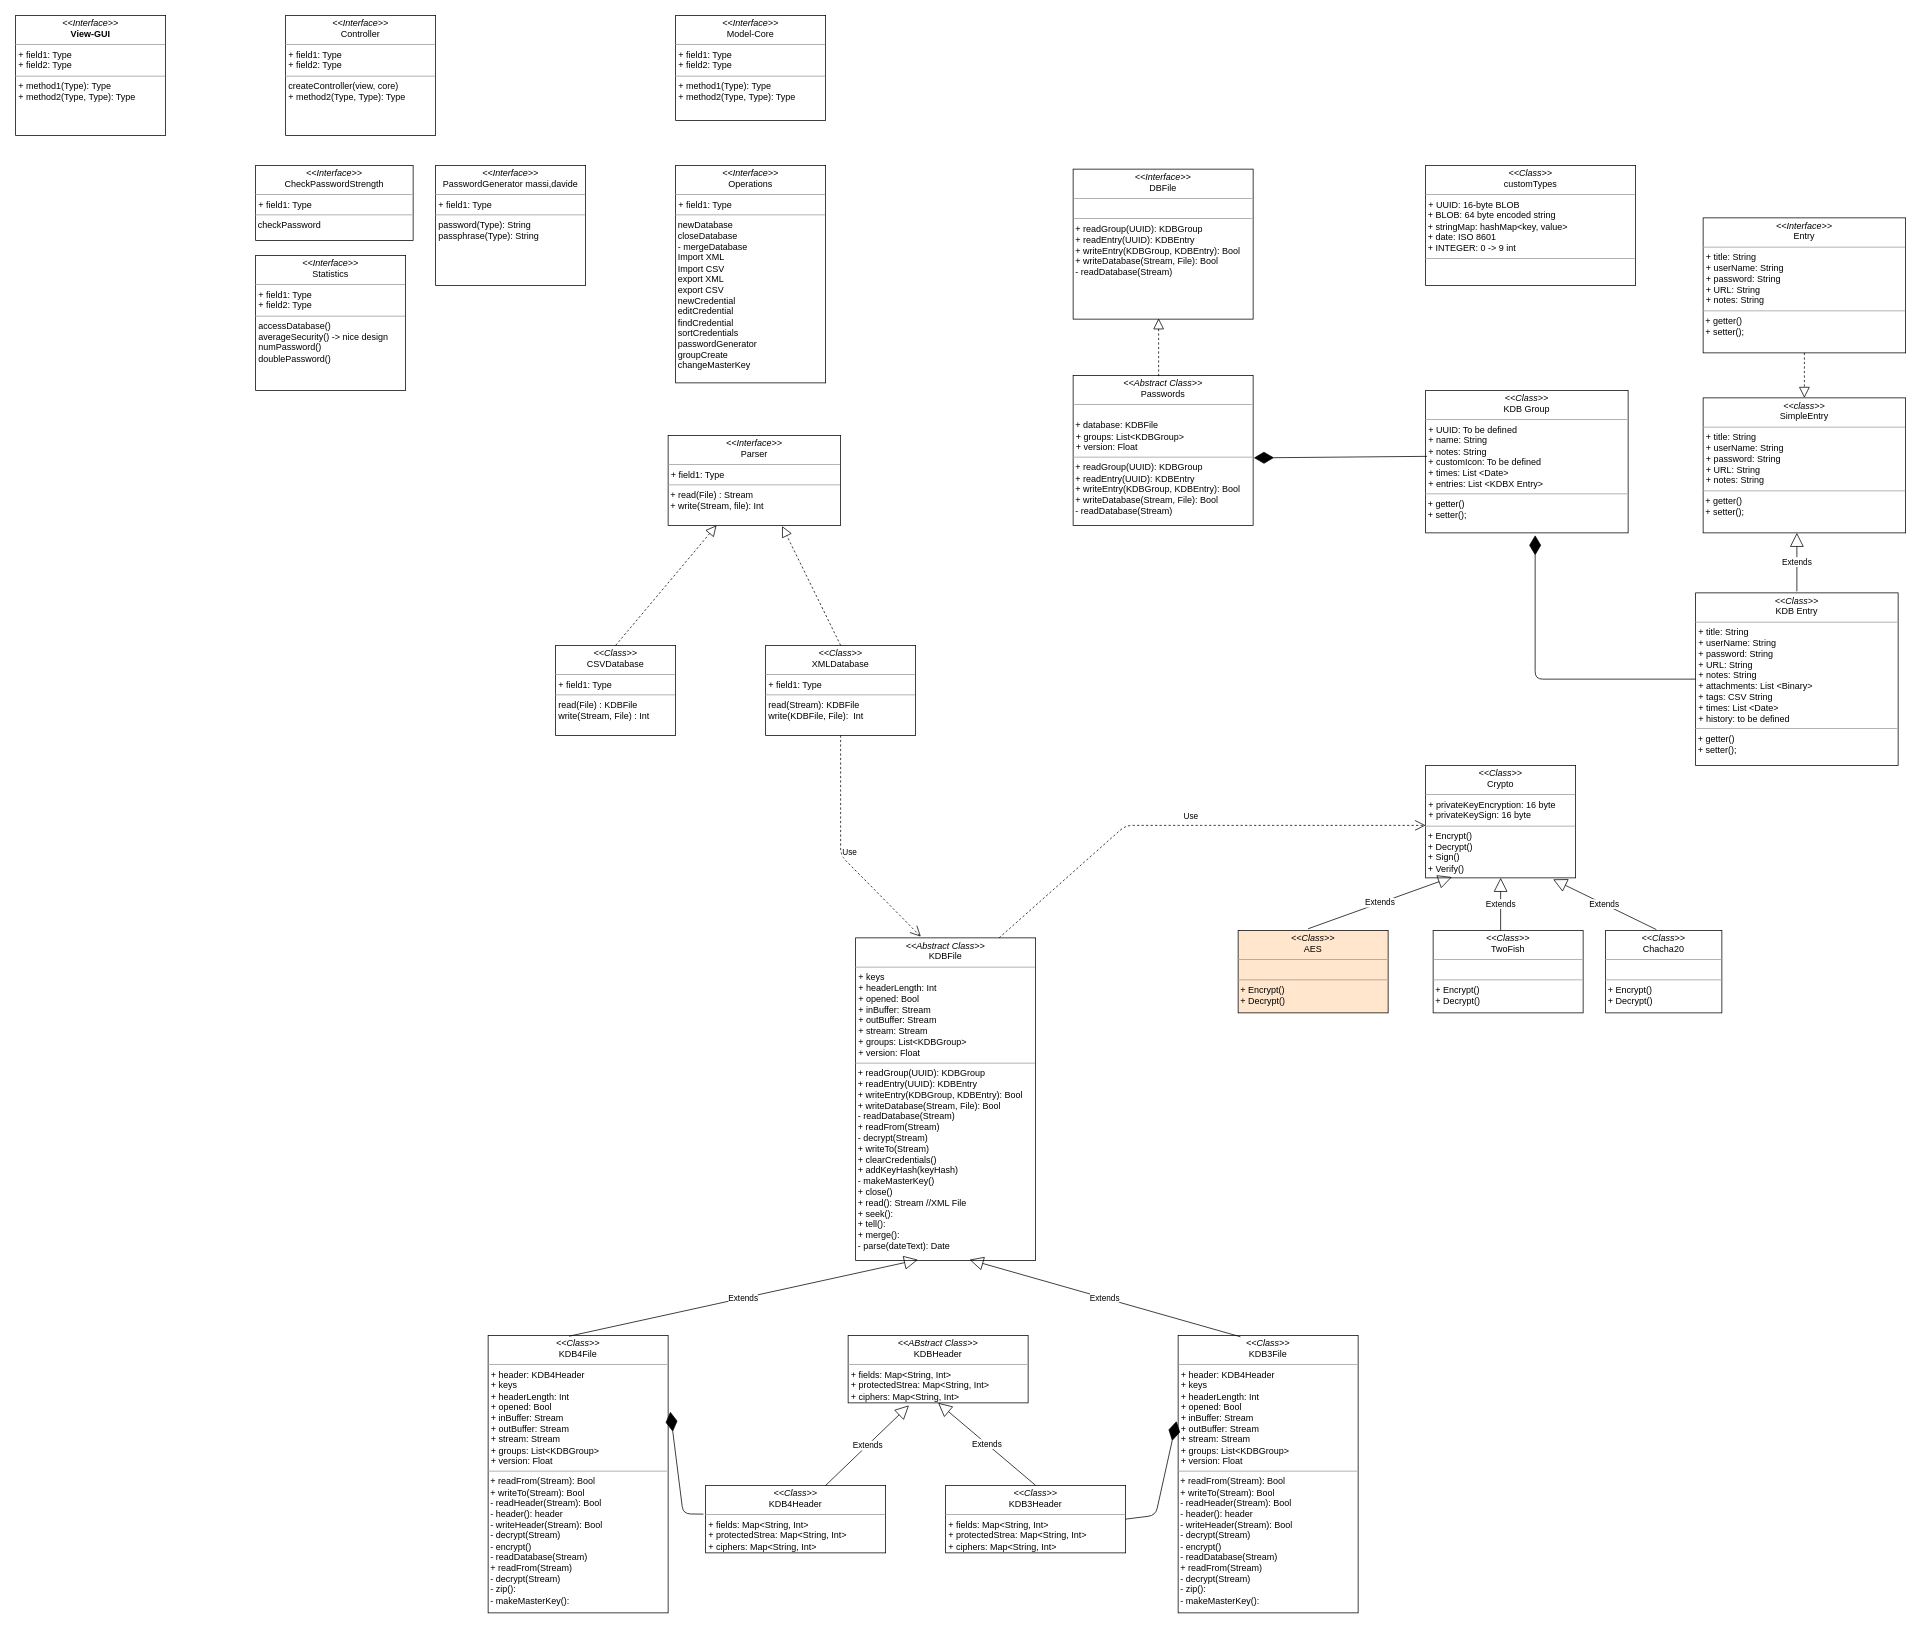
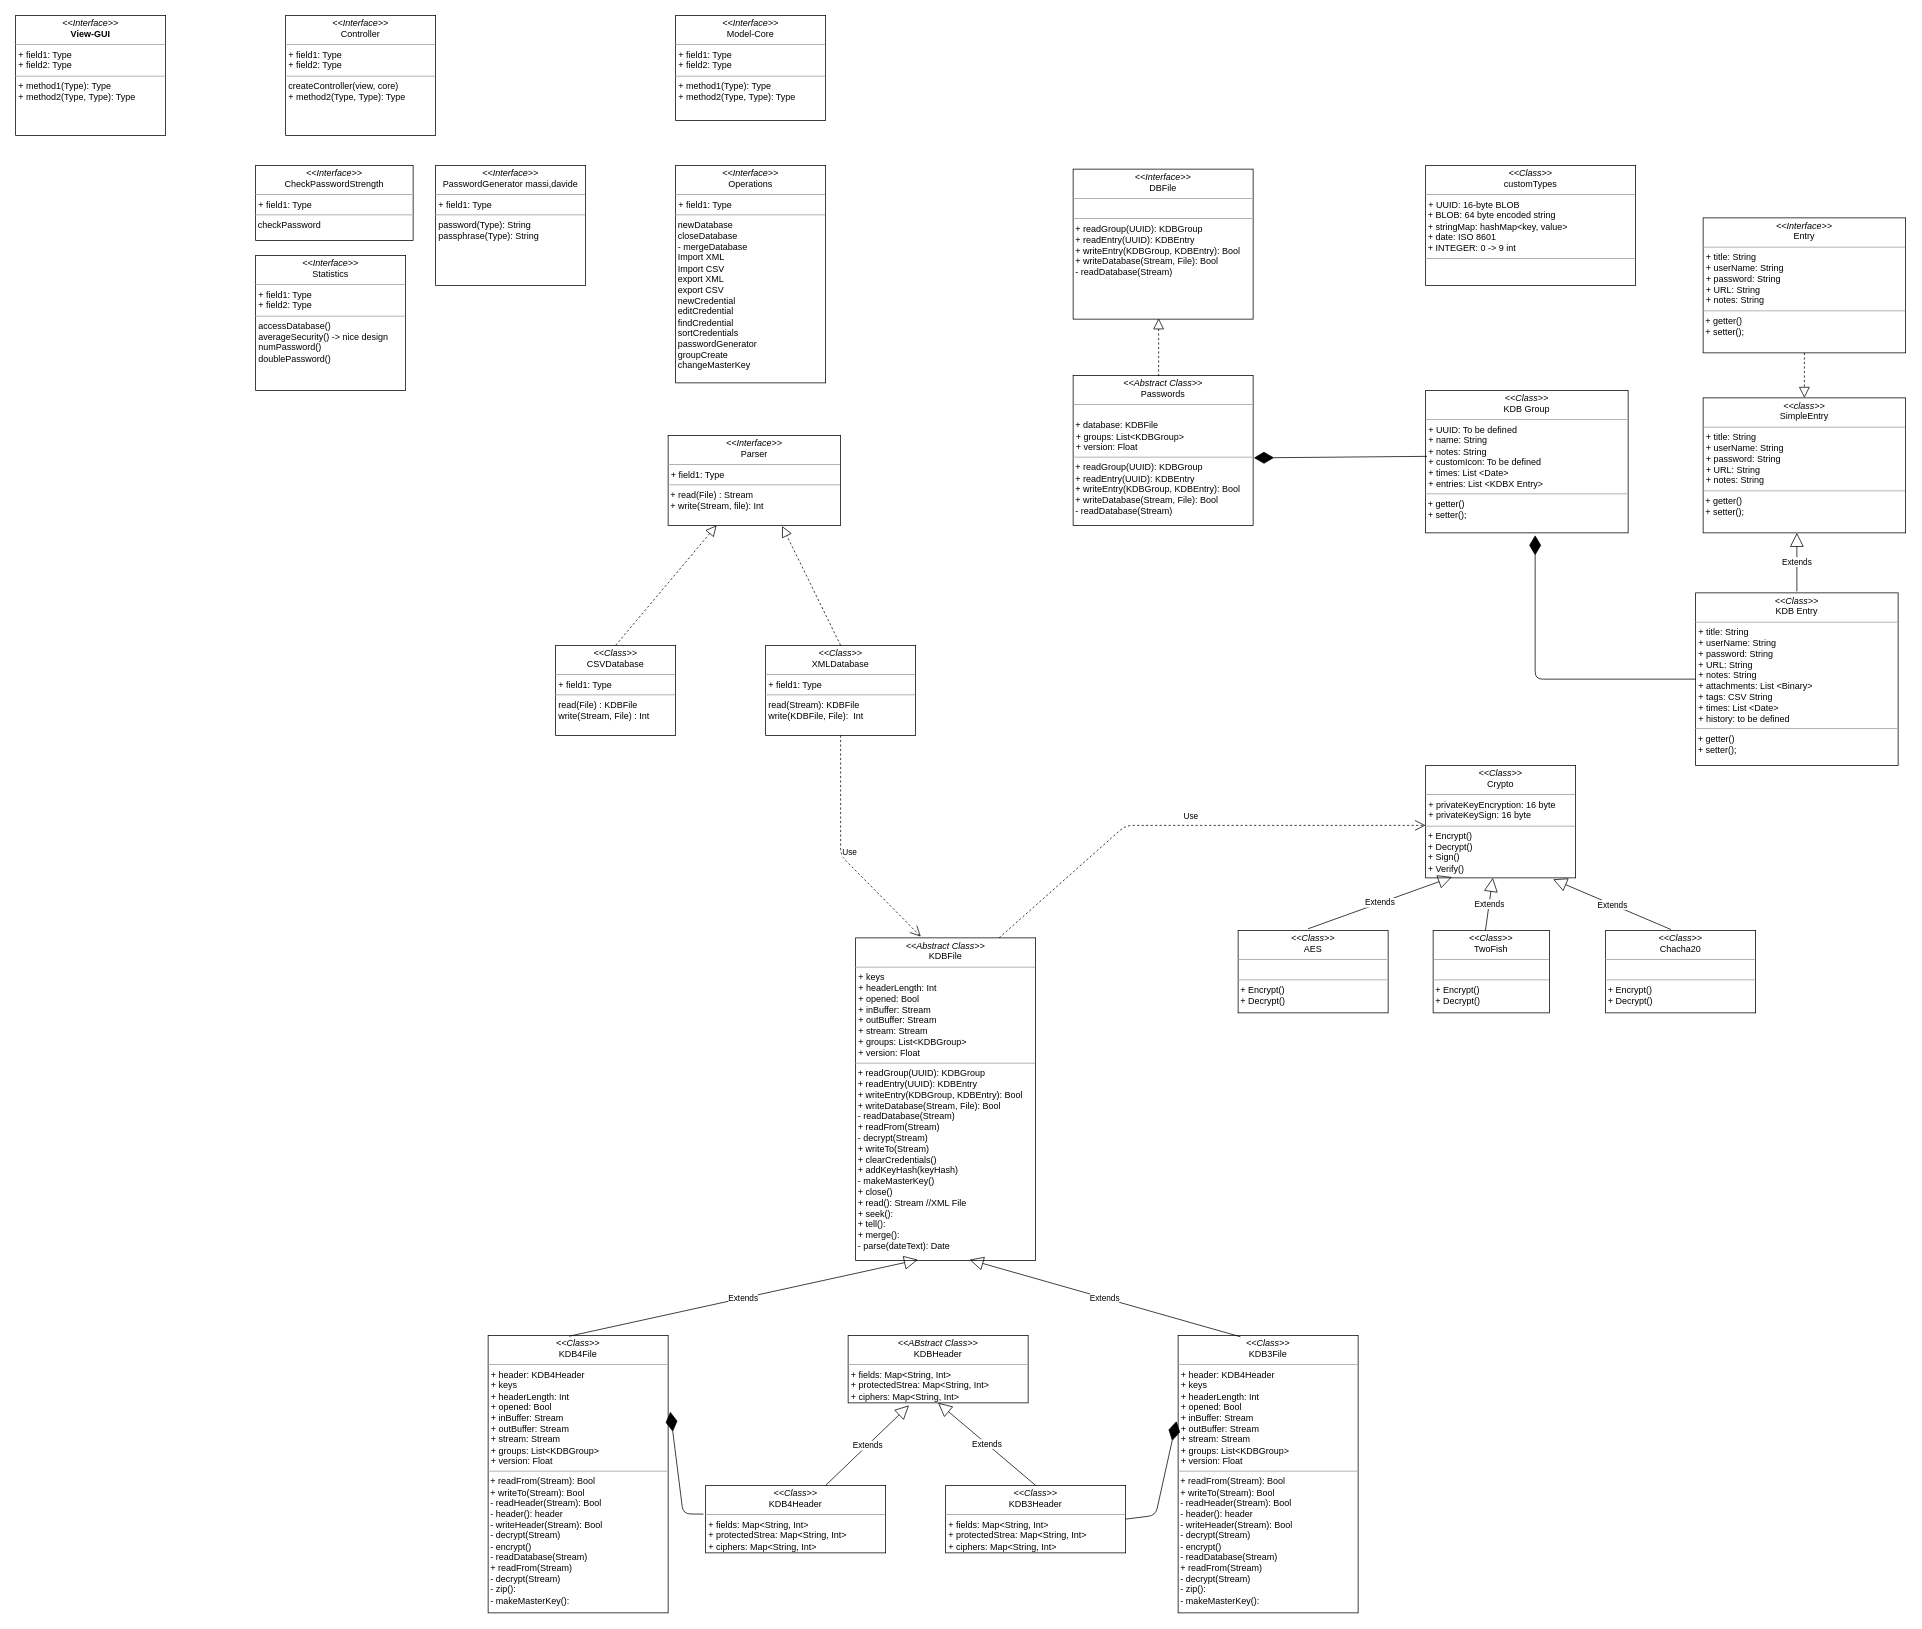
node "<<Class>> AES + Encrypt() + Decrypt()": fillcolor #ffe6cc -> #ffffff
node "<<Class>> TwoFish + Encrypt() + Decrypt()": size 150x83 -> 116x83
node "<<Class>> Chacha20 + Encrypt() + Decrypt()": size 116x83 -> 150x83
